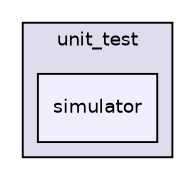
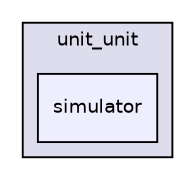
cluster "unit_test": label "unit_test" -> "unit_unit"
